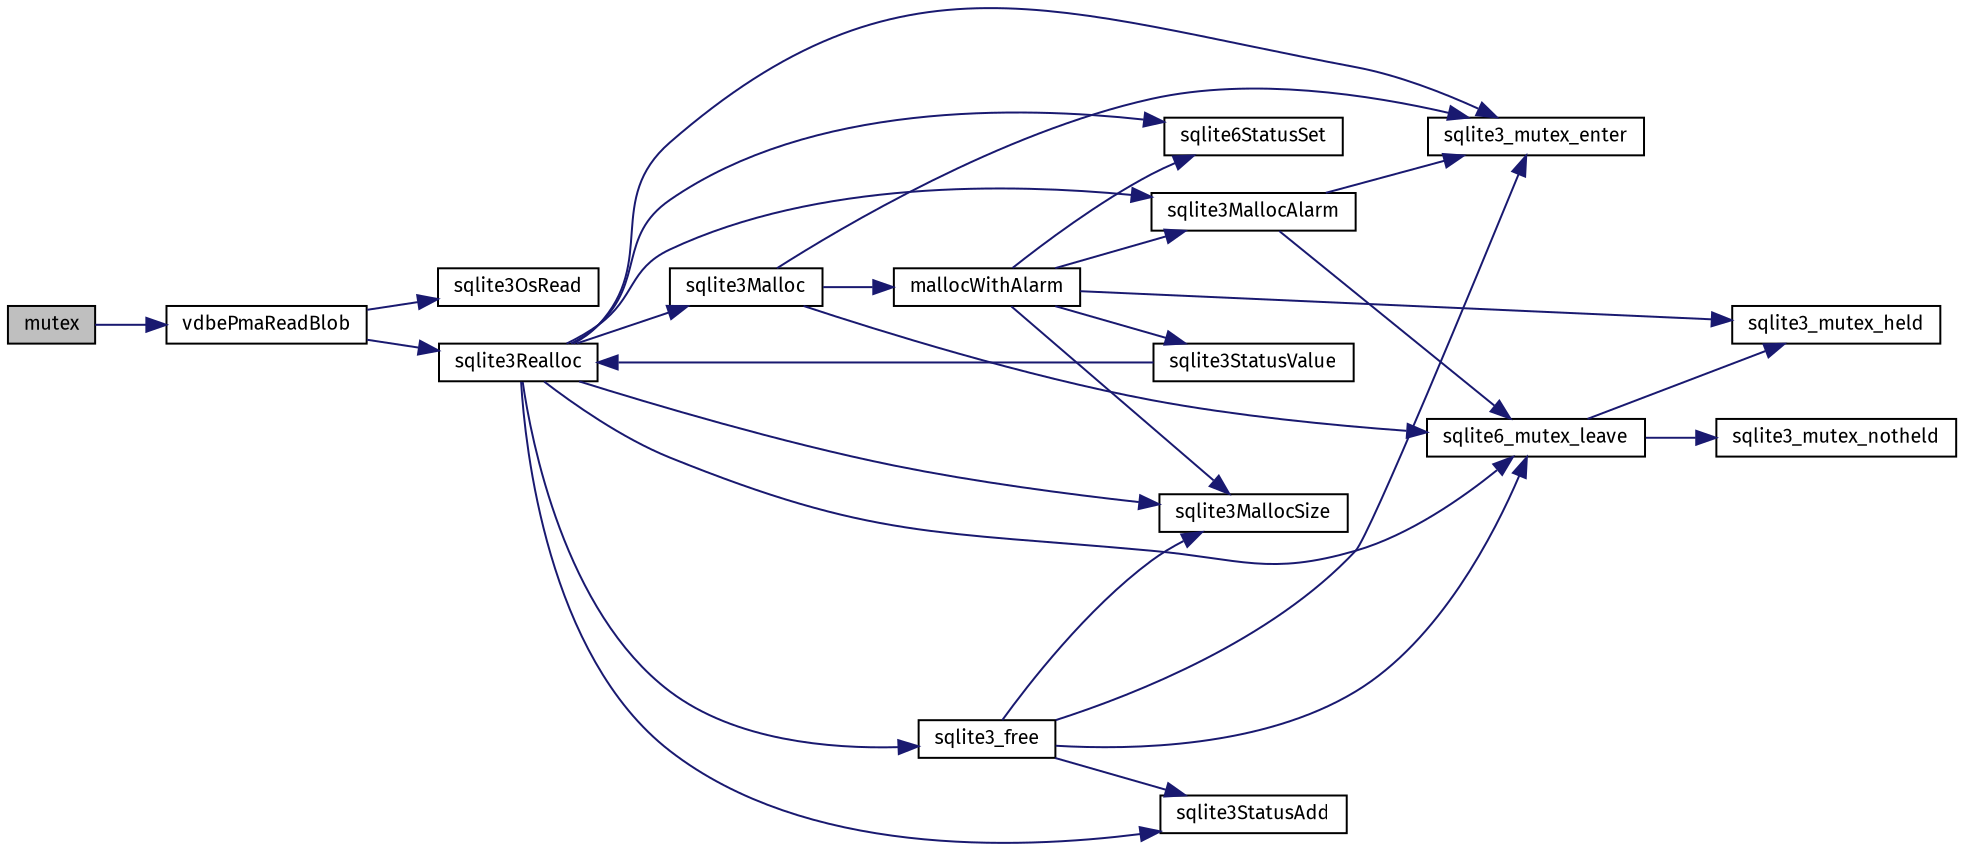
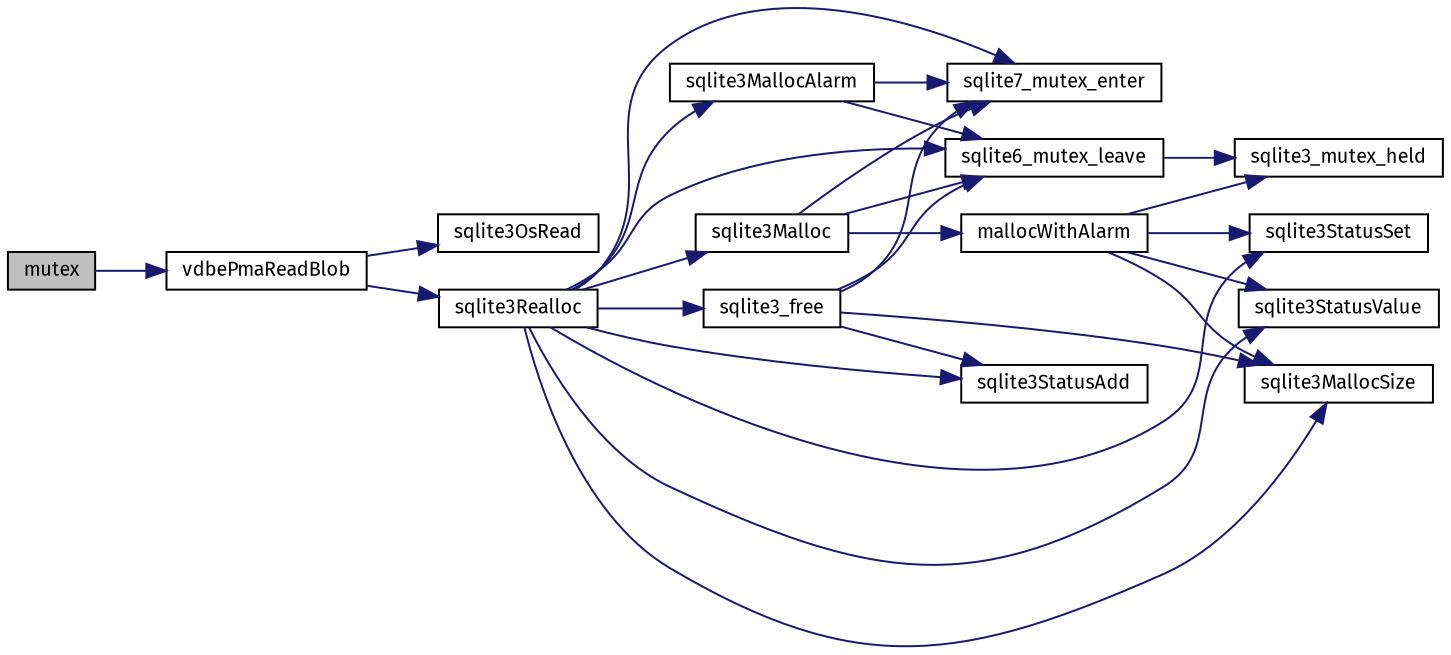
node "sqlite6StatusSet": label "sqlite6StatusSet" -> "sqlite3StatusSet"
node "sqlite3_mutex_enter": label "sqlite3_mutex_enter" -> "sqlite7_mutex_enter"
edge "mallocWithAlarm" -> "sqlite3MallocAlarm": removed
edge "sqlite3StatusValue" -> "sqlite3Realloc": reversed
node "sqlite3_mutex_notheld": removed
